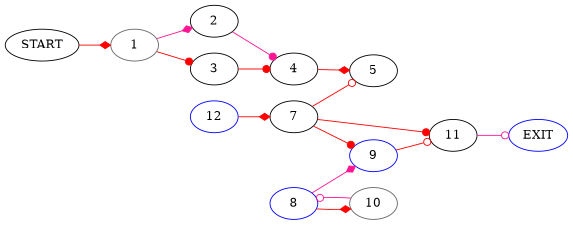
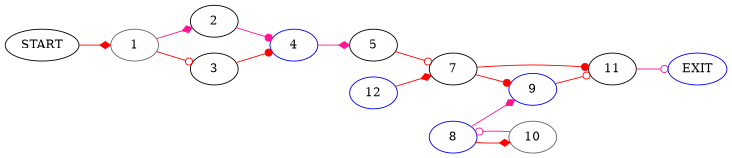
edge "1" -> "3": arrowhead dot -> odot
node "4": color black -> blue
edge "4" -> "5": color red -> deeppink
edge "7" -> "5": reversed
